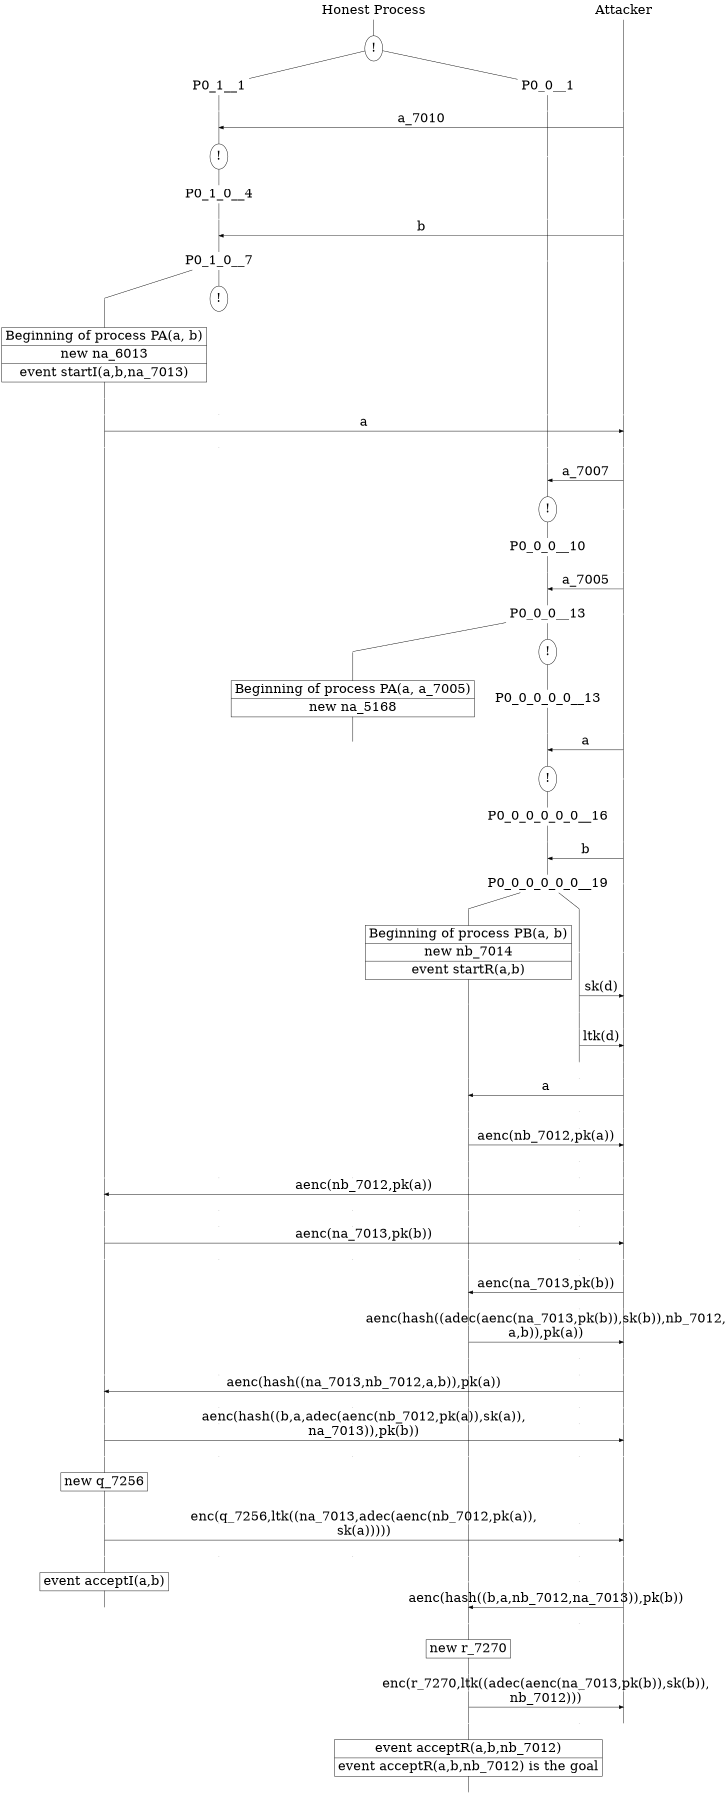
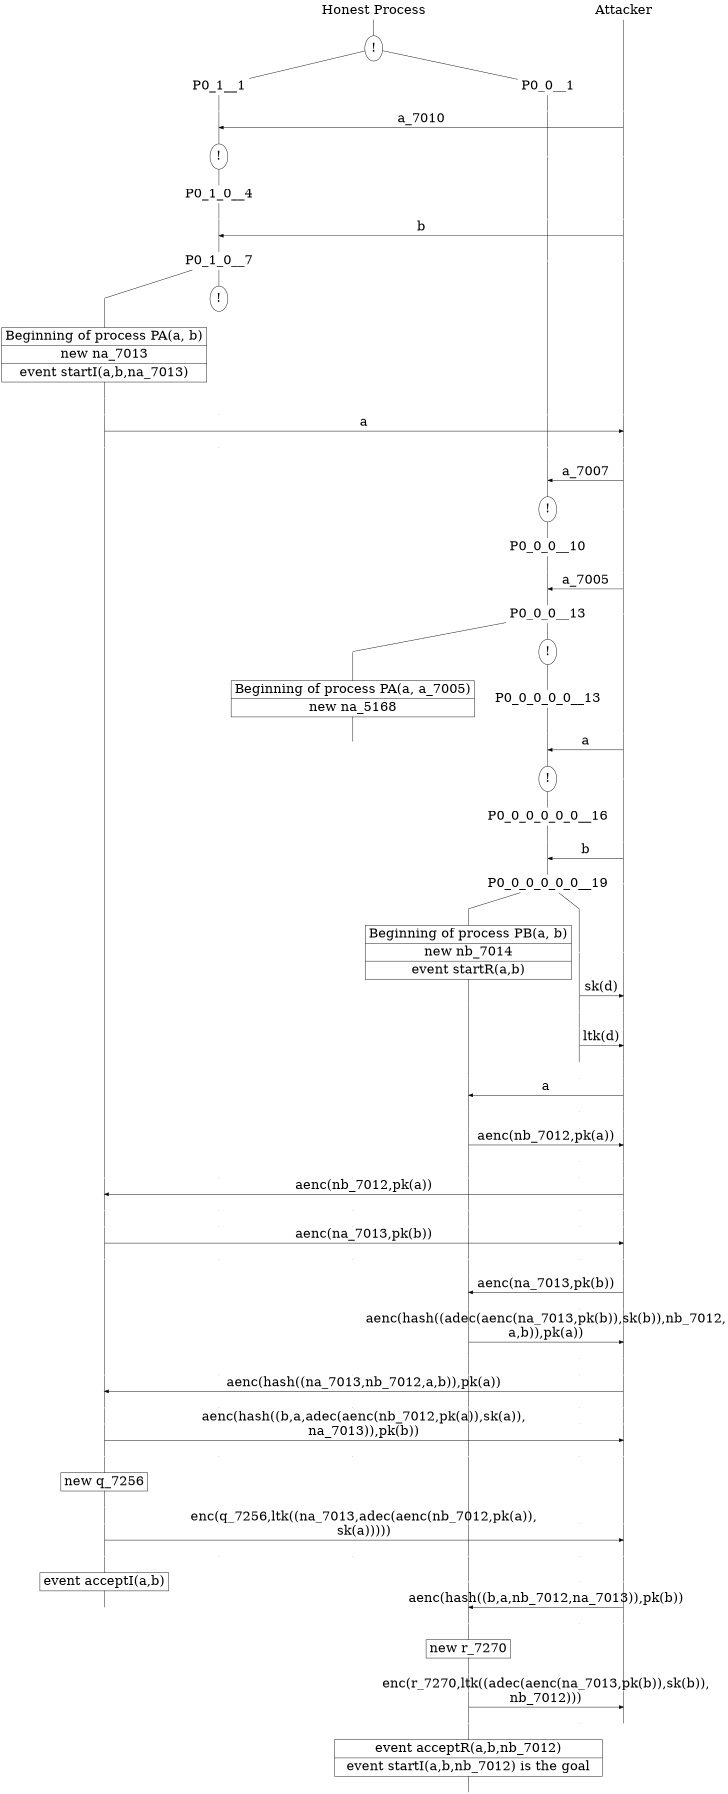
node "Beginning of process PA(a, b)": text "new na_6013" -> "new na_7013"
node "event acceptR(a,b,nb_7012)": text "event acceptR(a,b,nb_7012) is the goal" -> "event startI(a,b,nb_7012) is the goal"
